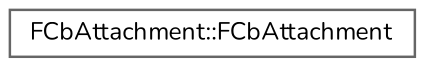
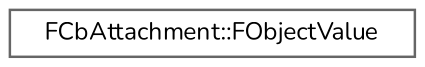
node "FCbAttachment::FCbAttachment": label "FCbAttachment::FCbAttachment" -> "FCbAttachment::FObjectValue"
